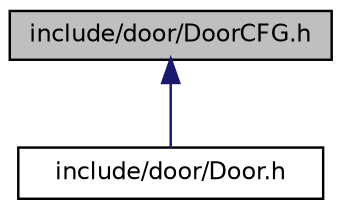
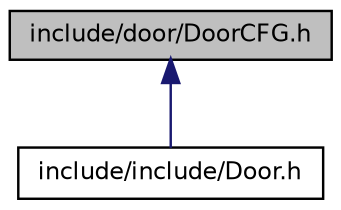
node "include/door/Door.h": label "include/door/Door.h" -> "include/include/Door.h"
